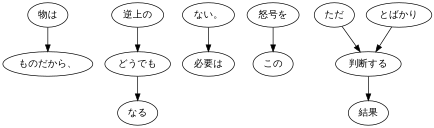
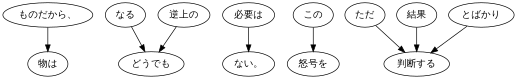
edge "物は" -> "ものだから、": reversed
edge "ない。" -> "必要は": reversed
edge "怒号を" -> "この": reversed
edge "どうでも" -> "なる": reversed
edge "判断する" -> "結果": reversed
